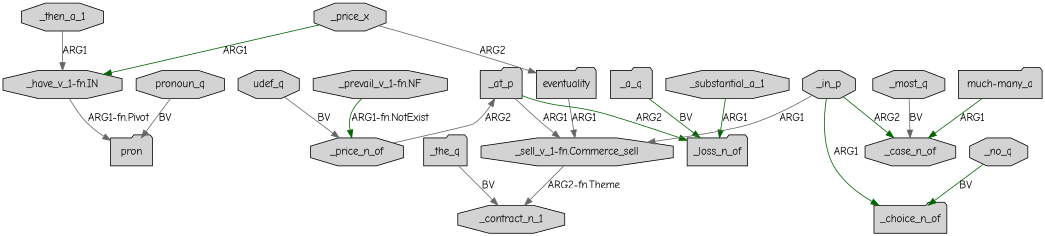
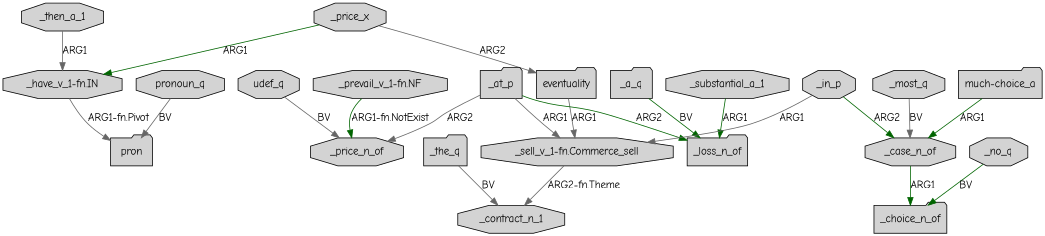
node "much-many_a": label "much-many_a" -> "much-choice_a"
edge "_price_n_of" -> "_at_p": reversed
edge "_in_p" -> "_choice_n_of": now "_case_n_of" -> "_choice_n_of"
